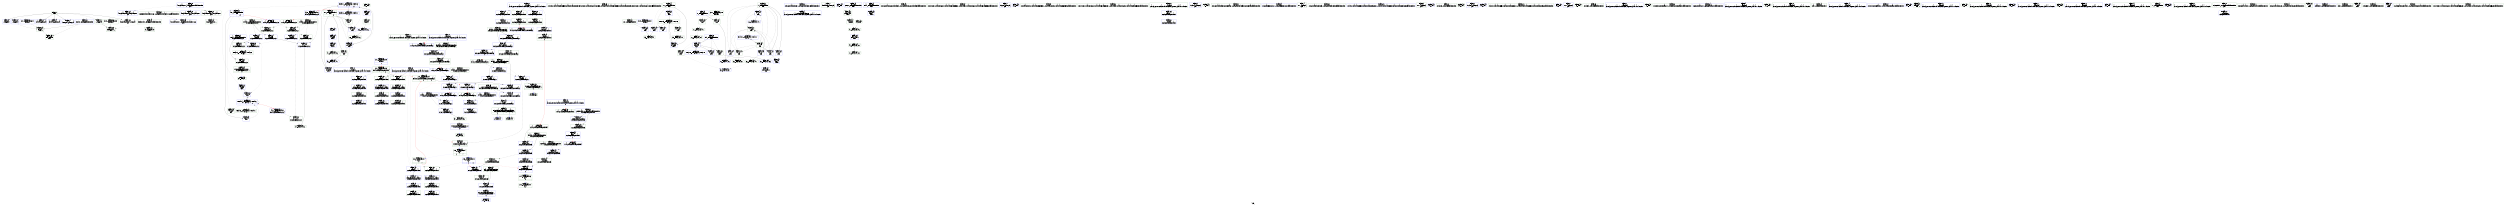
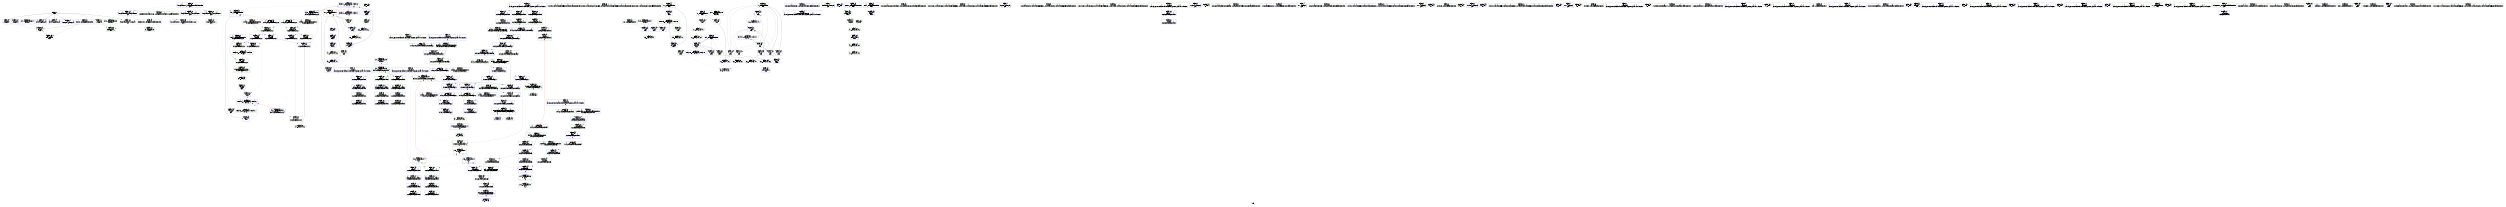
node "NodeID: 445": removed
